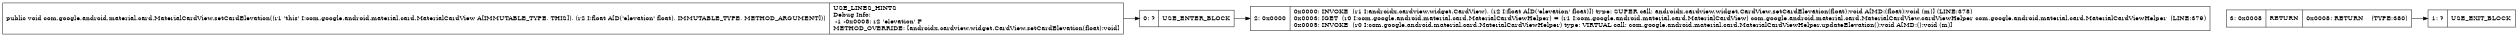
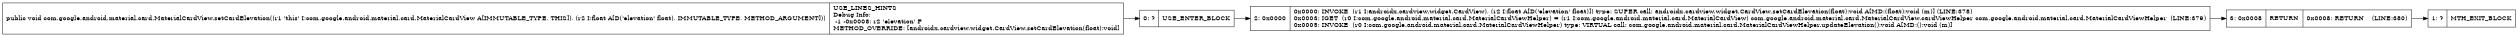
node "3: 0x0008": text "0x0008: RETURN    (TYPE:380)" -> "0x0008: RETURN    (LINE:380)"
node "1: ?": text "USE_EXIT_BLOCK" -> "MTH_EXIT_BLOCK"
edge "2: 0x0000" -> "3: 0x0008": added
